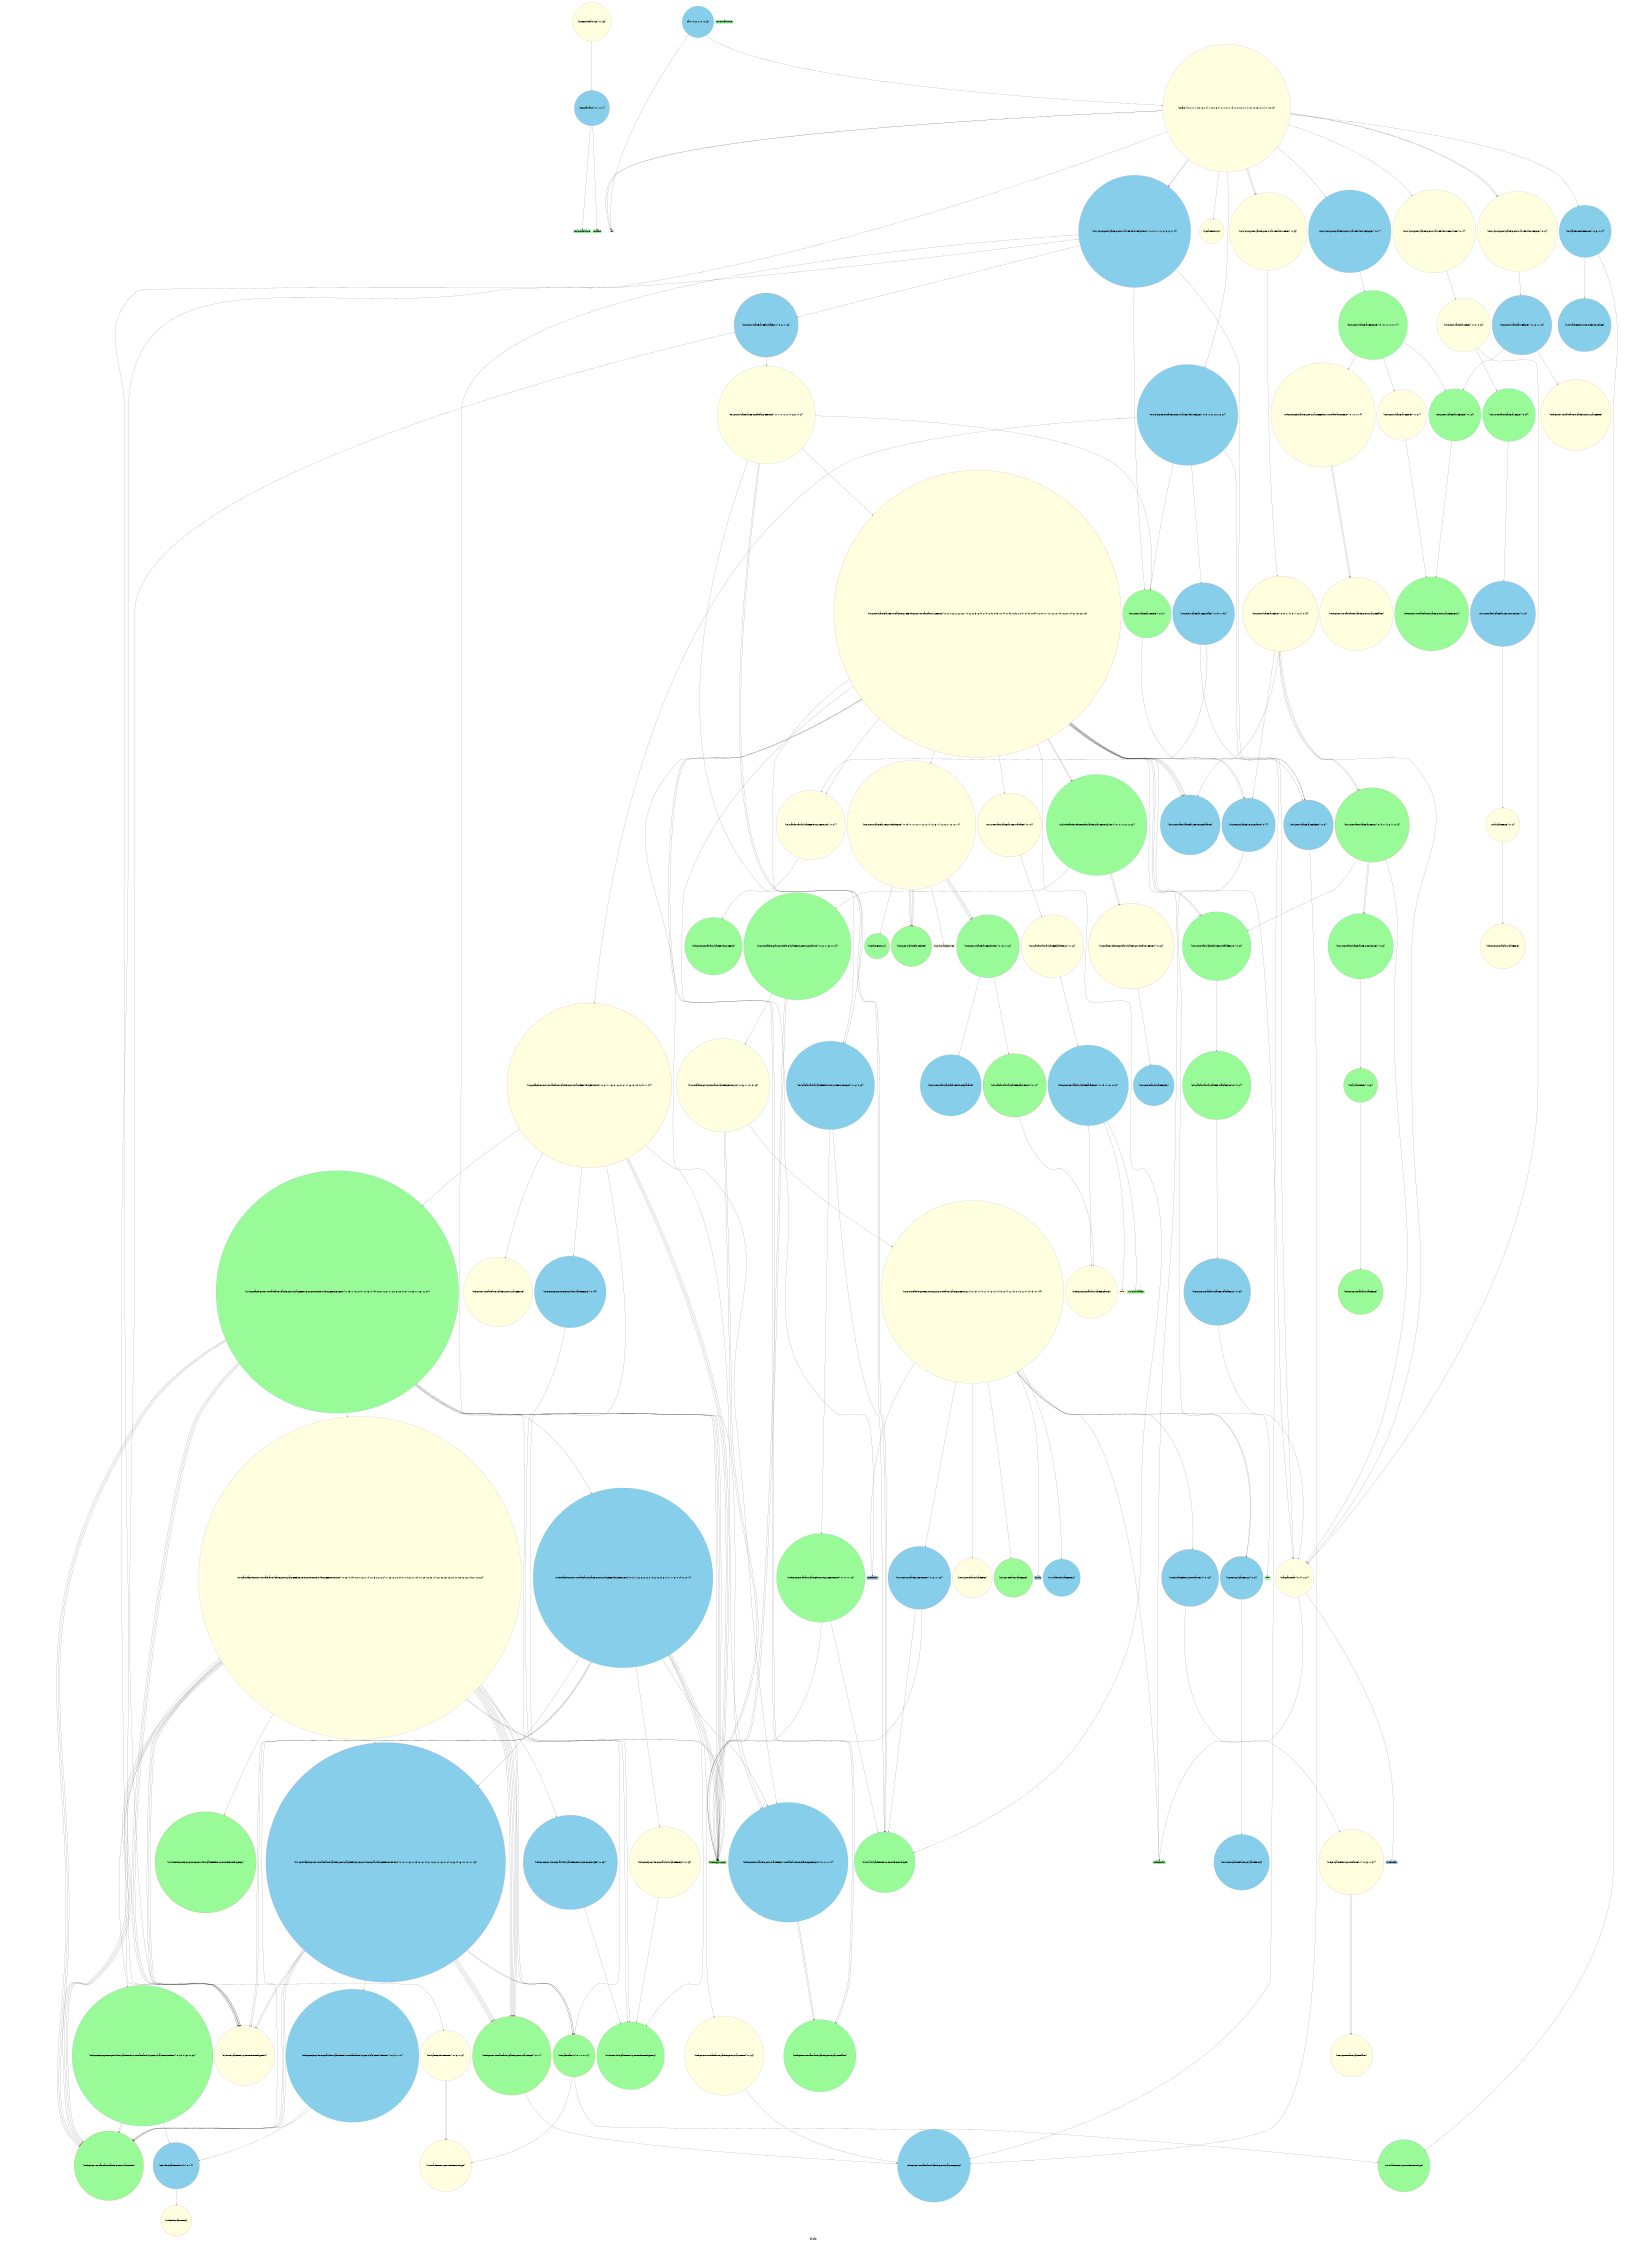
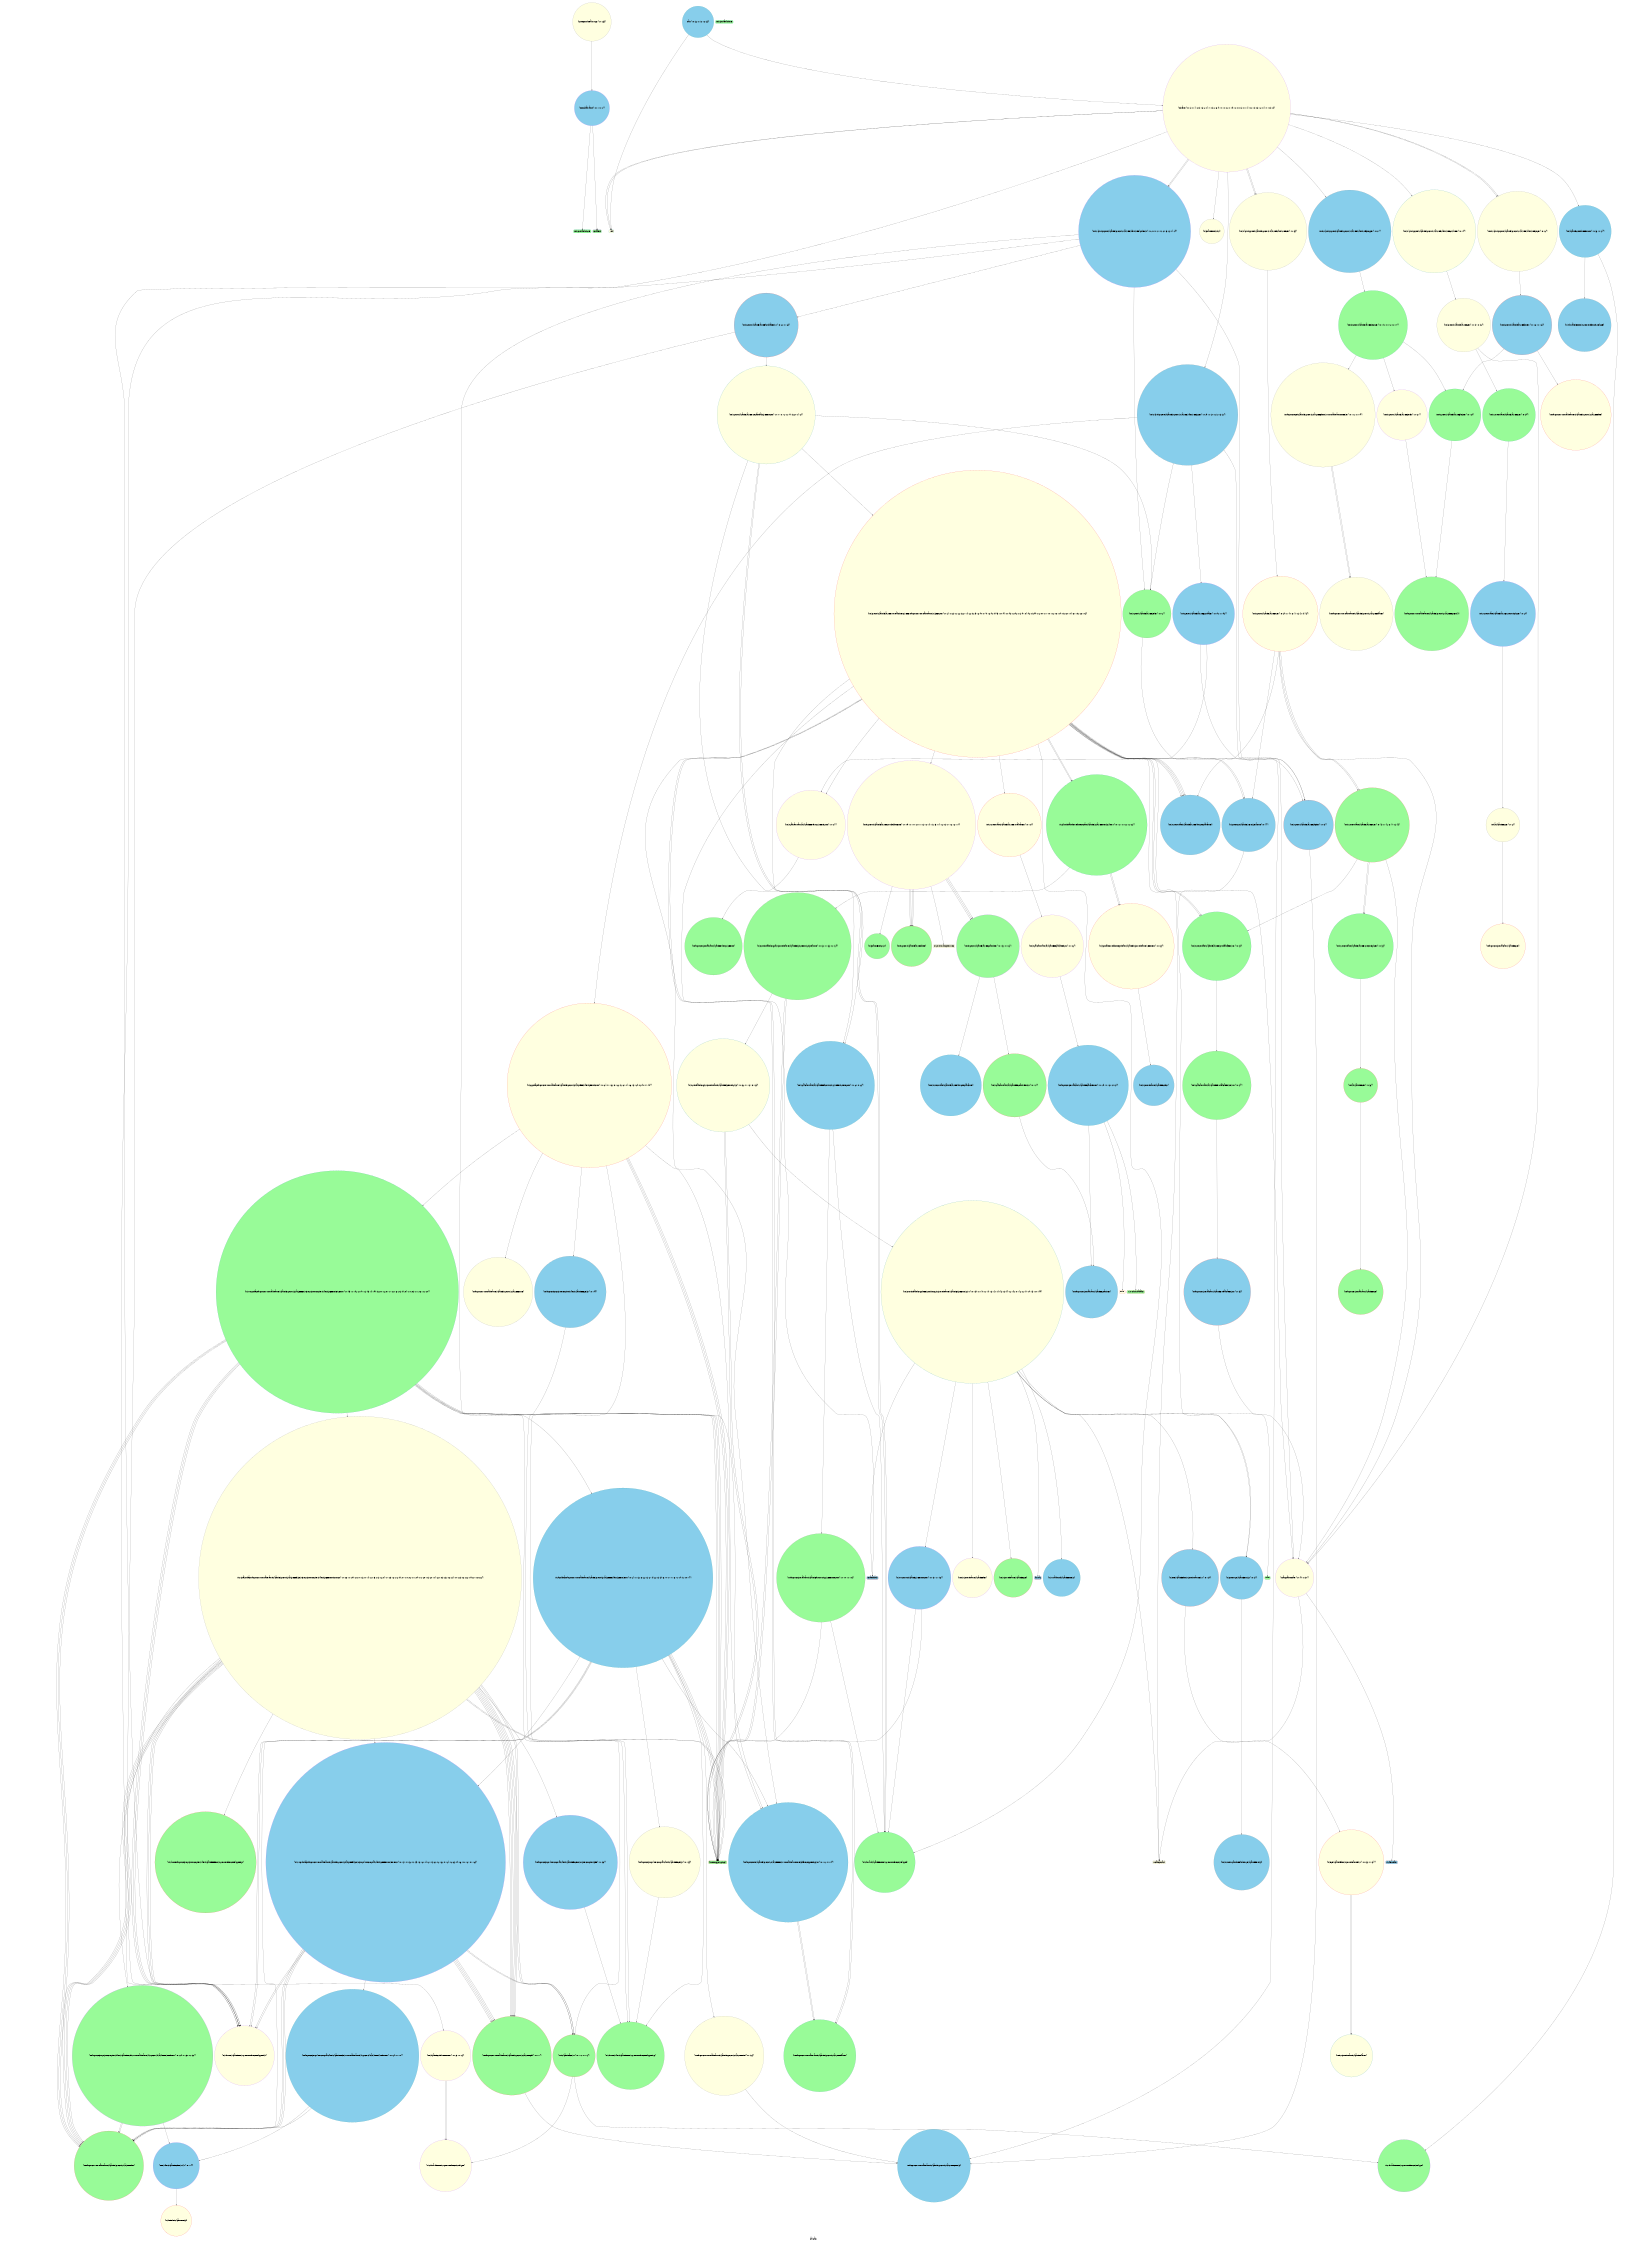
node "{_ZNK9__gnu_cxx13new_allocatorISt4pairIxiEE8max_sizeEv}": fillcolor lightyellow -> skyblue
node "__cxa_begin_catch": fillcolor palegreen -> lightyellow
